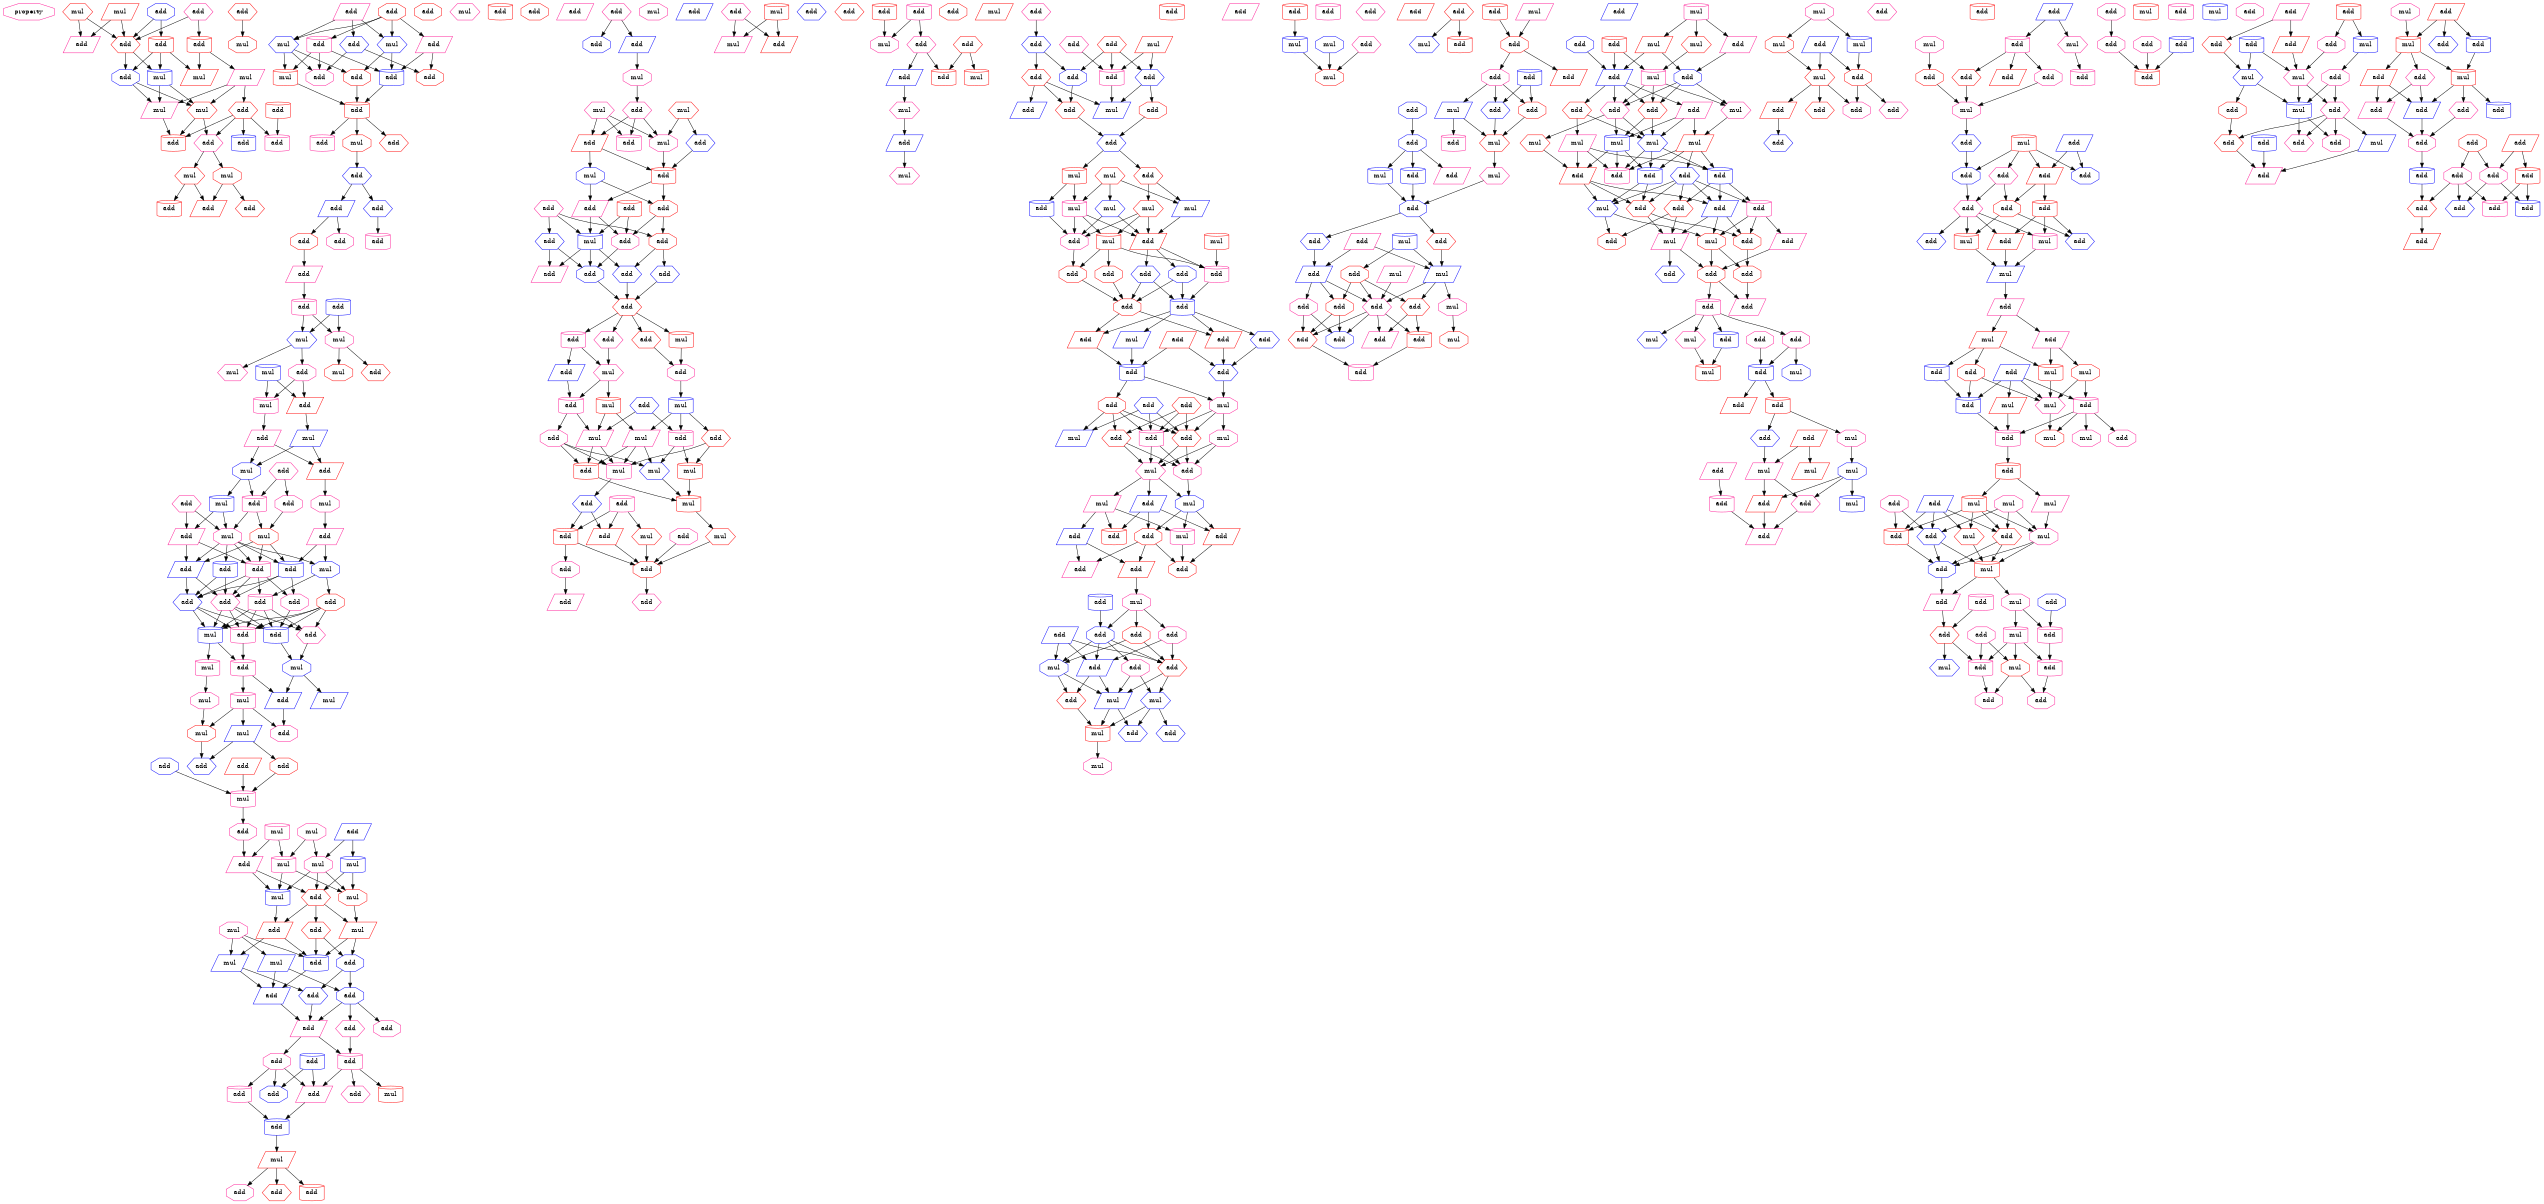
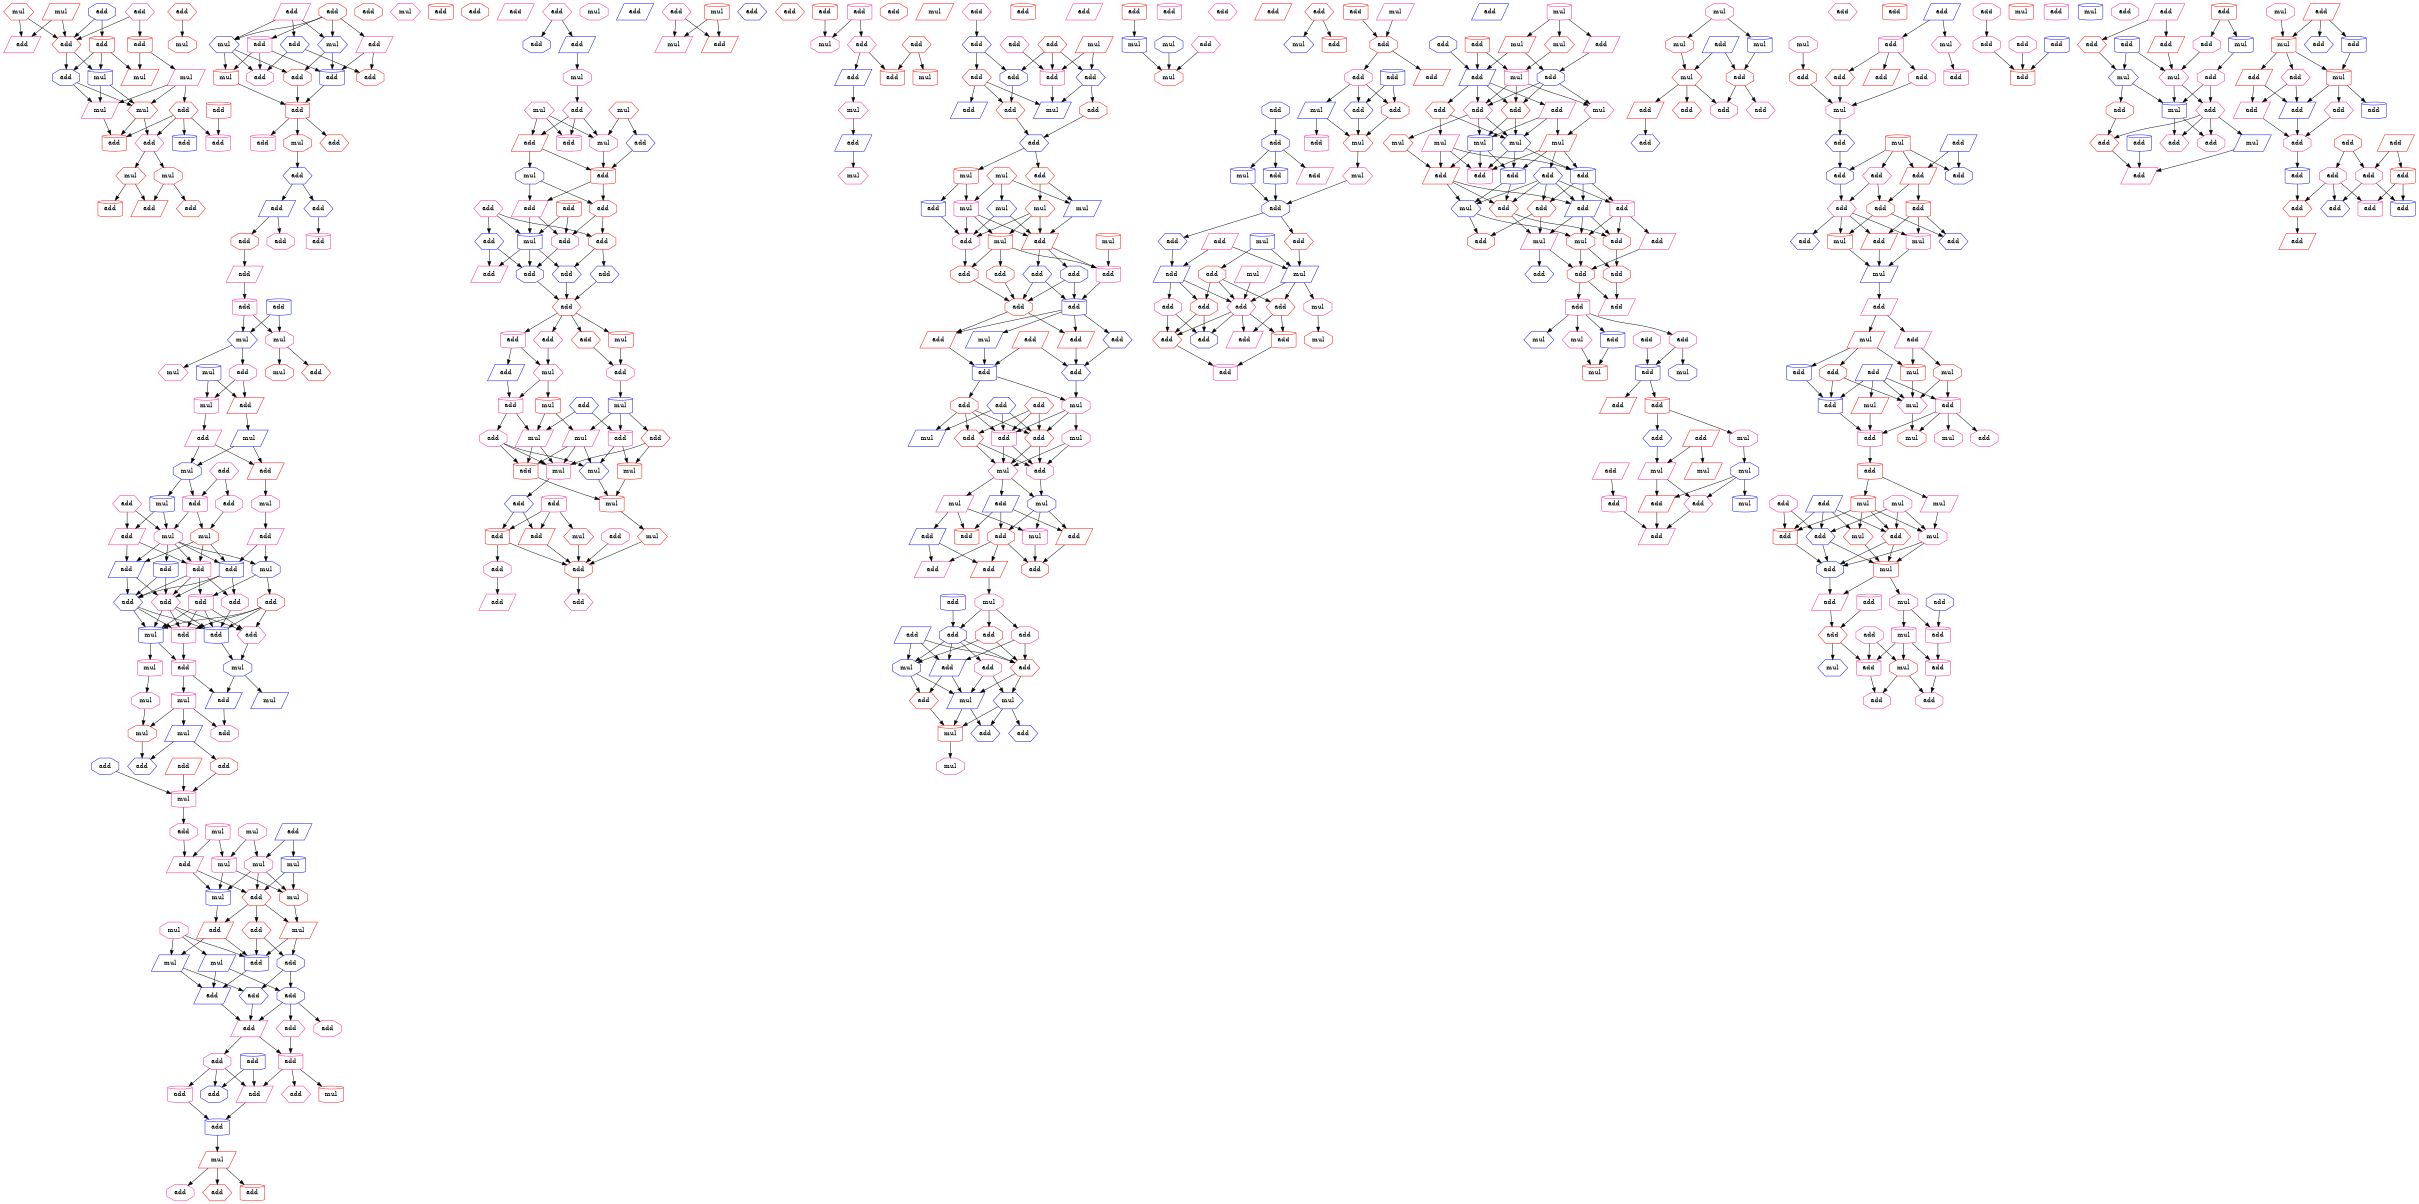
node "property": removed
